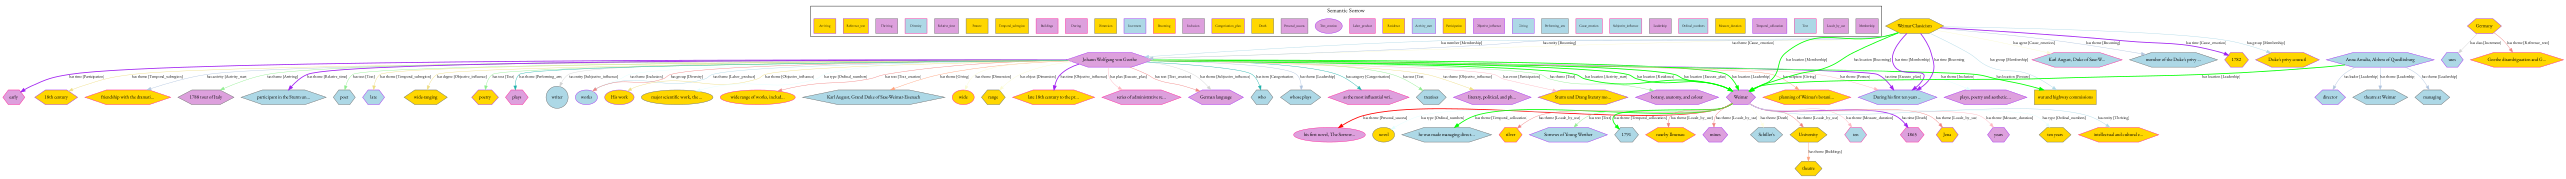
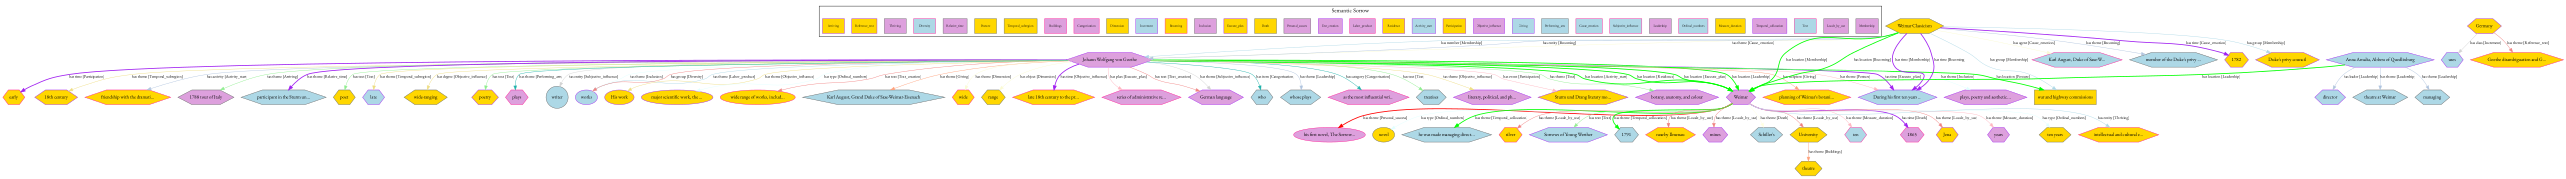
node "During": label "During" -> "Categorization"
node "Categorization_plan": label "Categorization_plan" -> "Execute_plan"
node "Text_creation": shape ellipse -> box
node "early": fillcolor plum -> gold
node "poet": fillcolor lightblue -> gold
node "major scientific work, the ...": color gray40 -> purple
node "wide": shape ellipse -> hexagon
